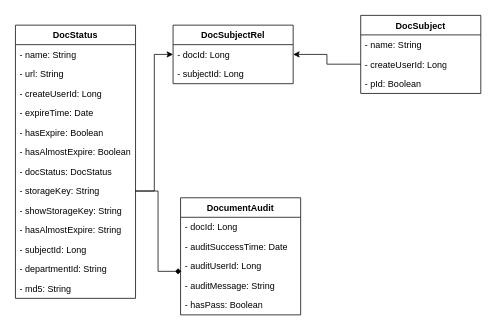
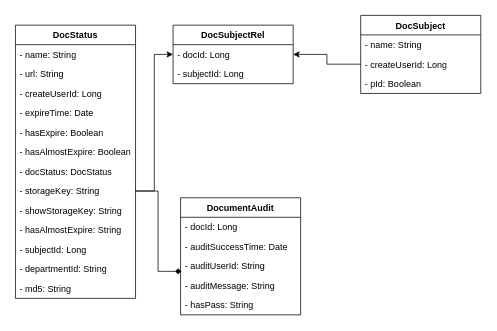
node "- auditUserId: Long": label "- auditUserId: Long" -> "- auditUserId: String"
node "- hasPass: Boolean": label "- hasPass: Boolean" -> "- hasPass: String"
